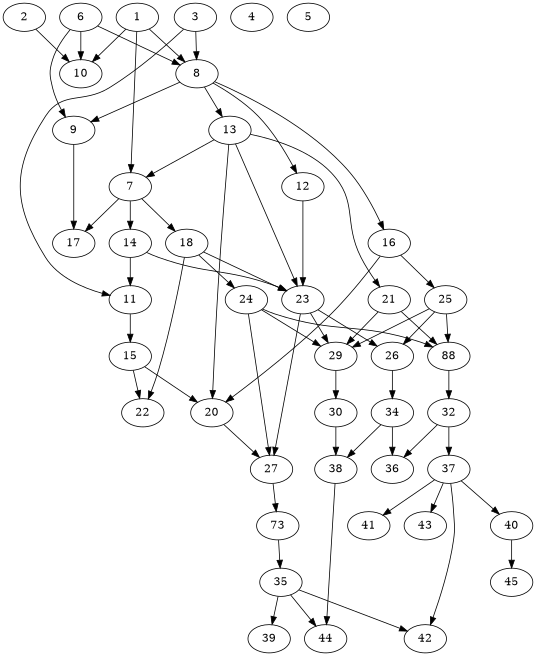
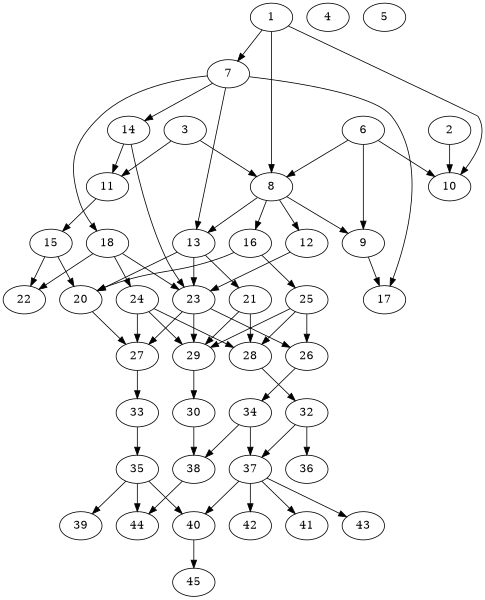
edge "13" -> "7": reversed
node "88": label "88" -> "28"
edge "34" -> "36": now "34" -> "37"
node "73": label "73" -> "33"
edge "35" -> "42": now "35" -> "40"
